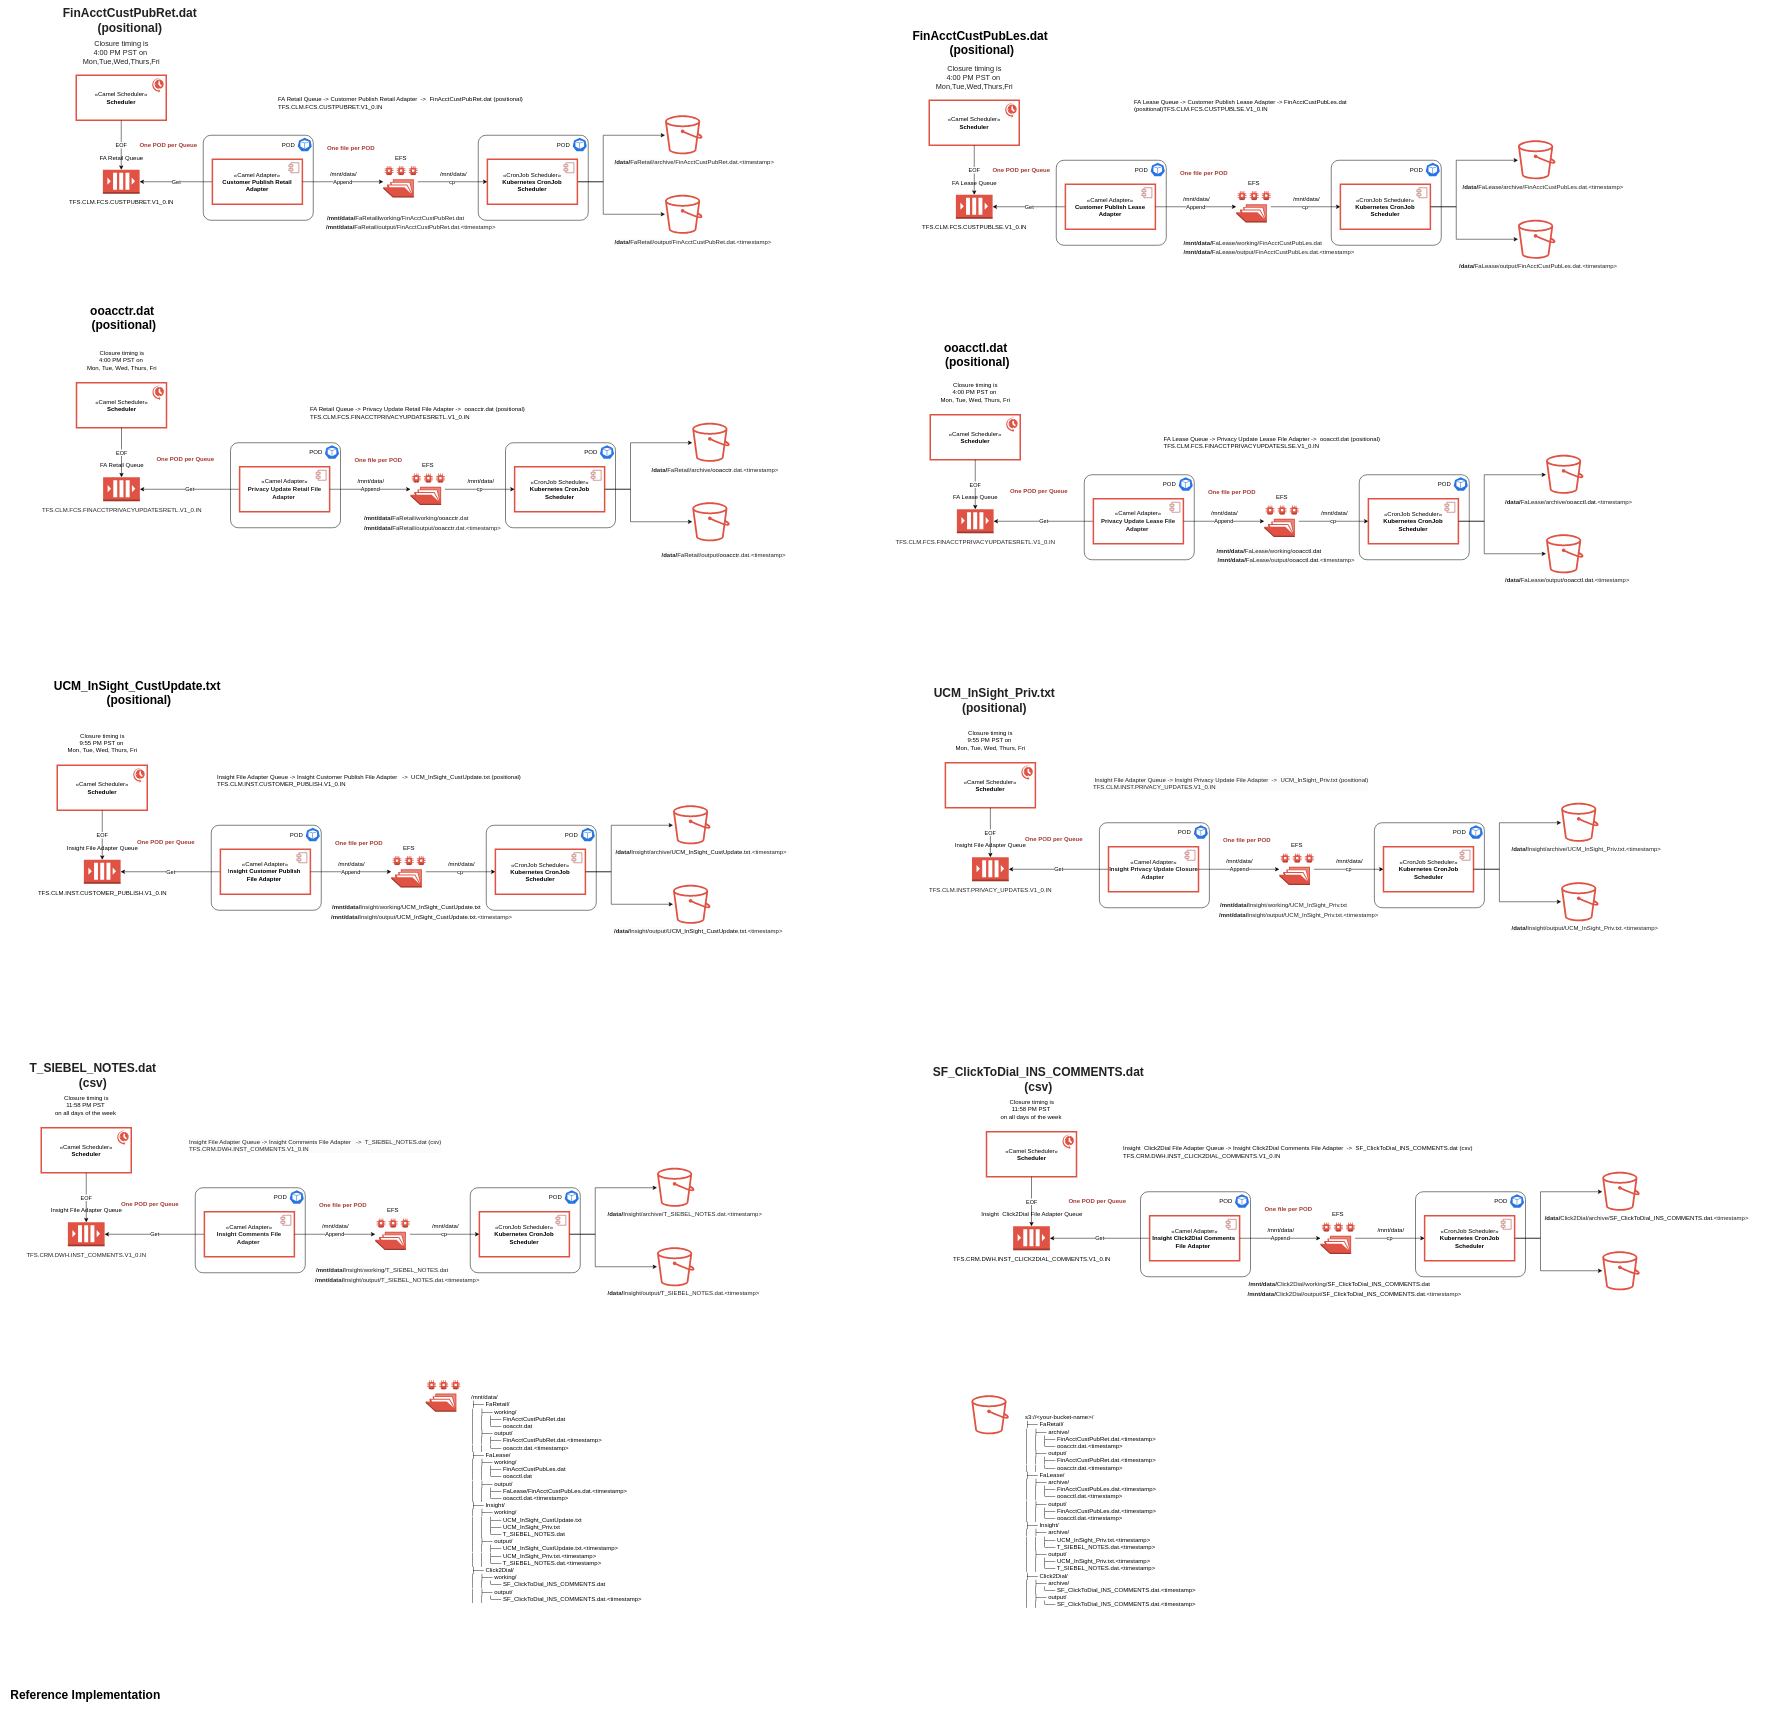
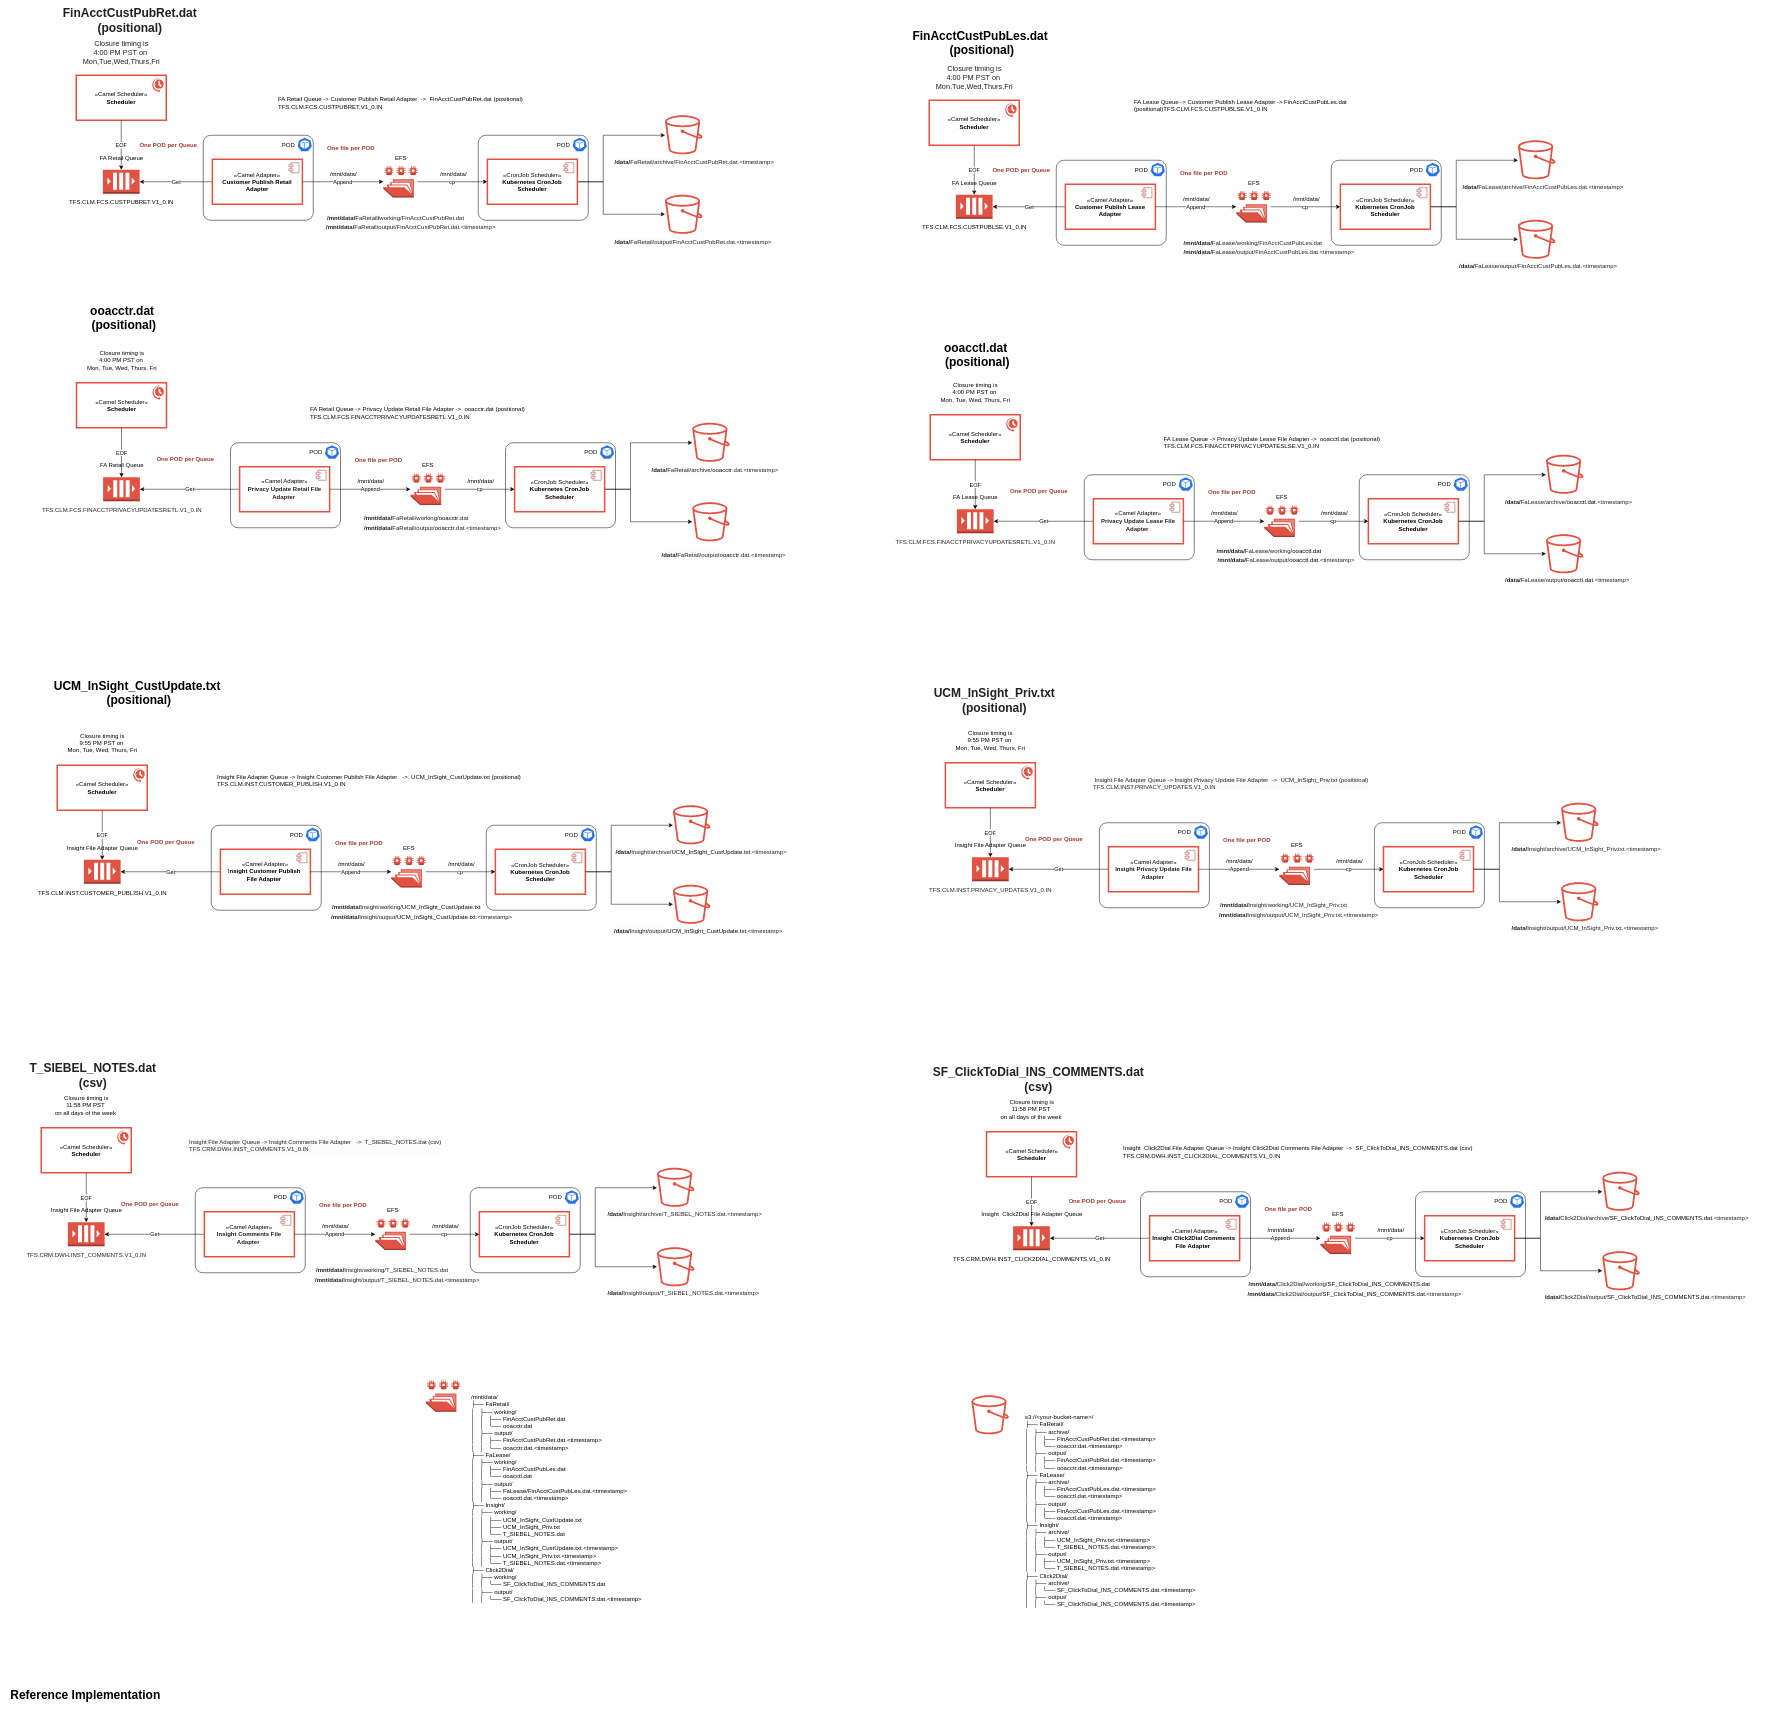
node "«Camel Adapter» Insight Privacy Update Closure Adapter": label "«Camel Adapter» Insight Privacy Update Closure Adapter" -> "«Camel Adapter» Insight Privacy Update File Adapter"
node "/data/Click2Dial/output/SF_ClickToDial_INS_COMMENTS.dat.<timestamp>": added
